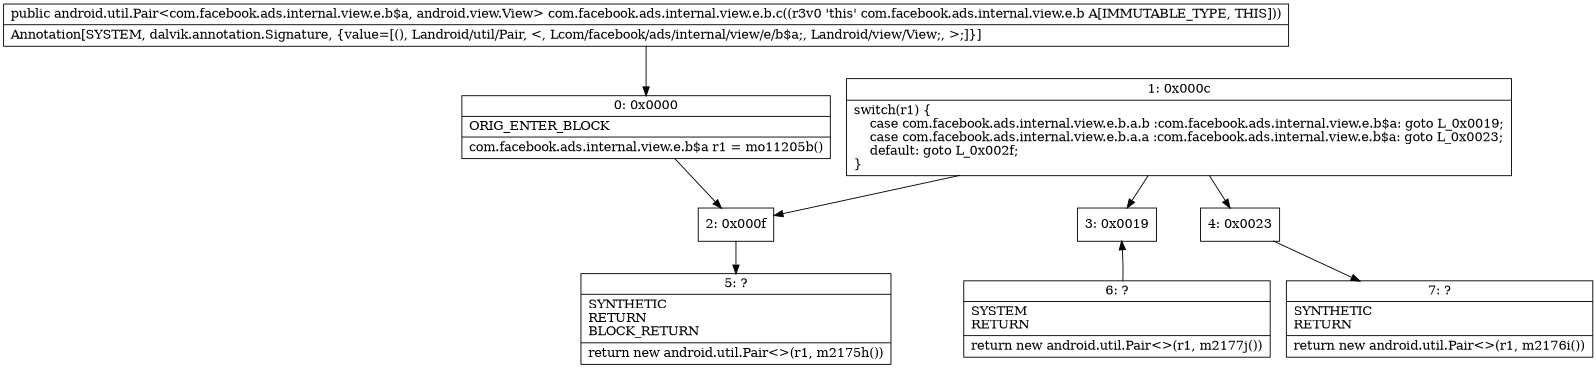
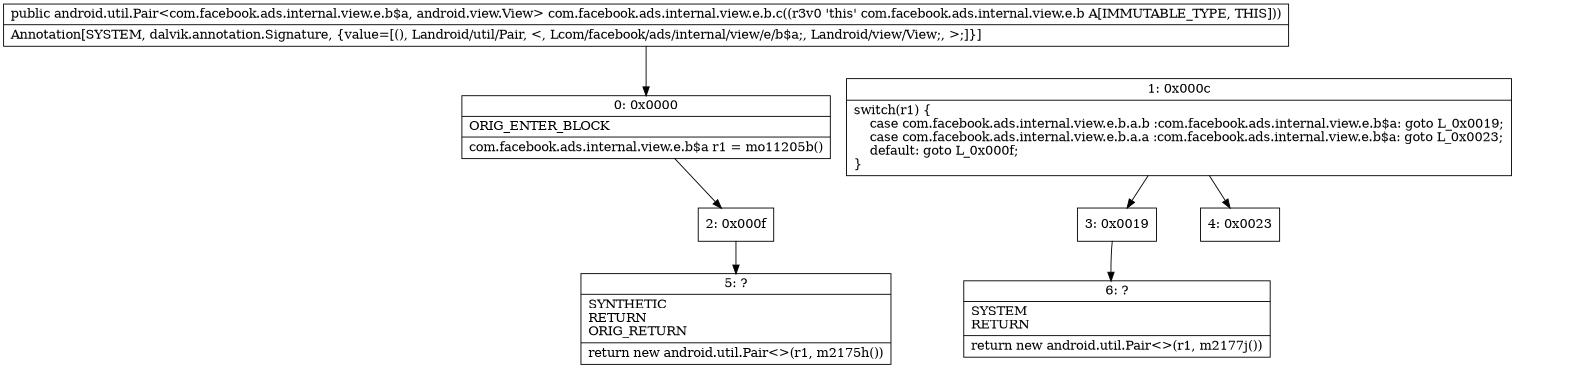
node "1: 0x000c": text "default: goto L_0x002f;" -> "default: goto L_0x000f;"
edge "1: 0x000c" -> "2: 0x000f": removed
edge "6: ?" -> "3: 0x0019": reversed
node "7: ?": removed
node "5: ?": text "BLOCK_RETURN" -> "ORIG_RETURN"
